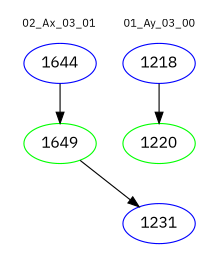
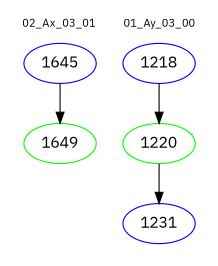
node "1644": label "1644" -> "1645"
edge "1649" -> "1231": now "1220" -> "1231"
